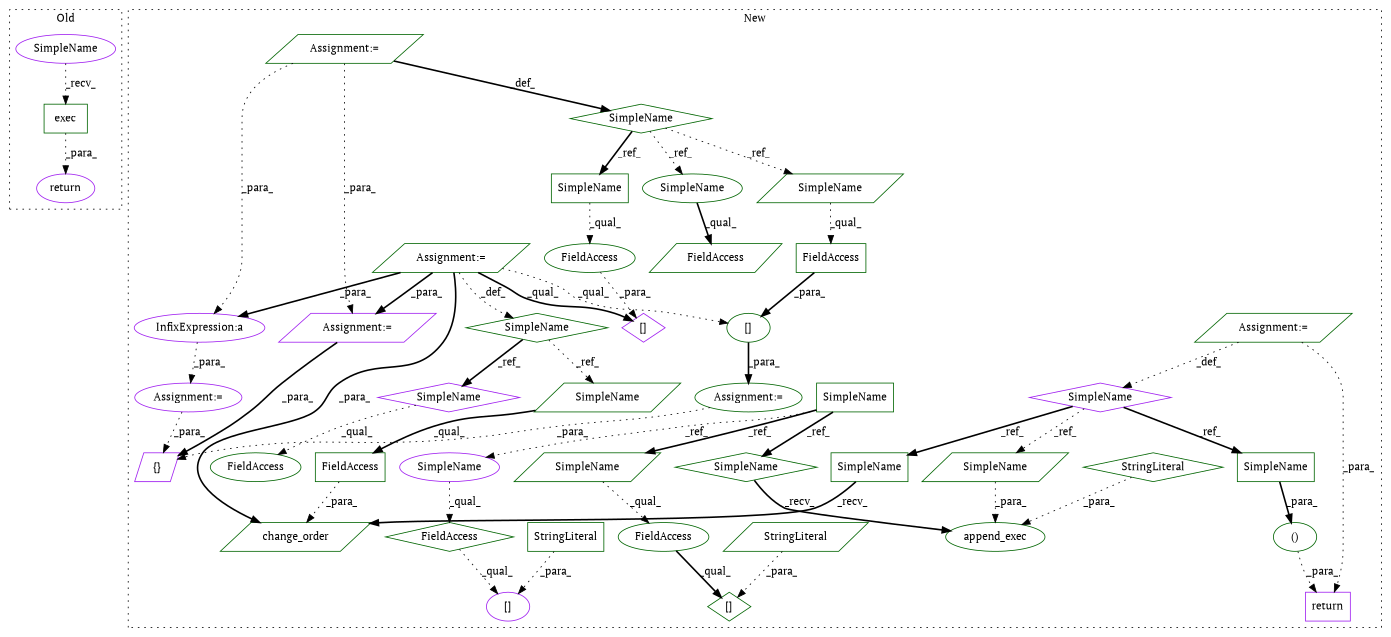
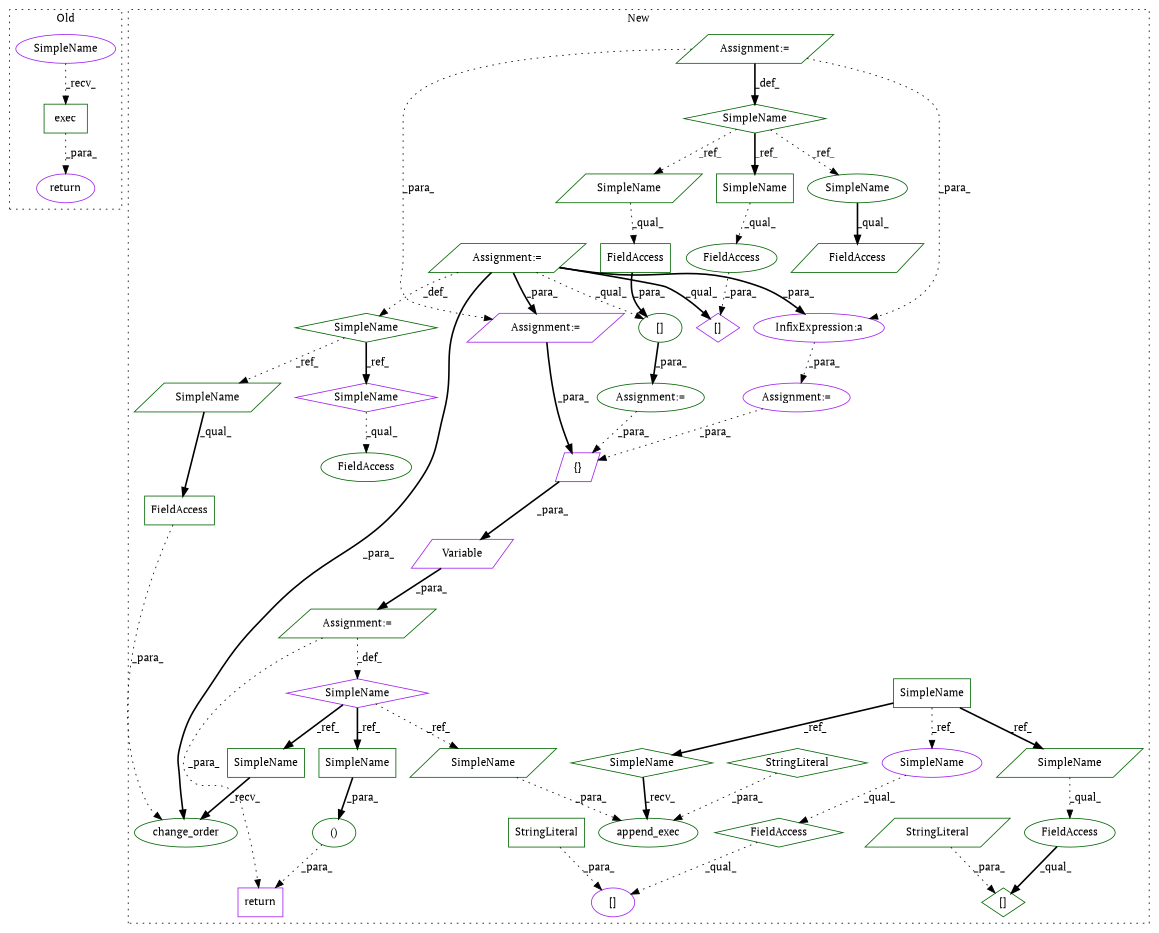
node "change_order": shape parallelogram -> ellipse
node "Variable": added
